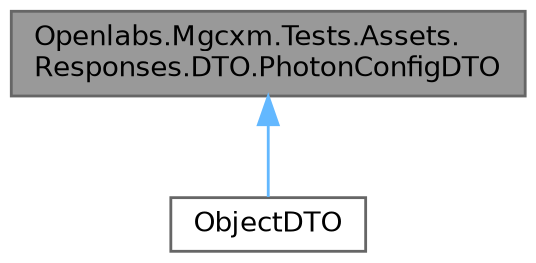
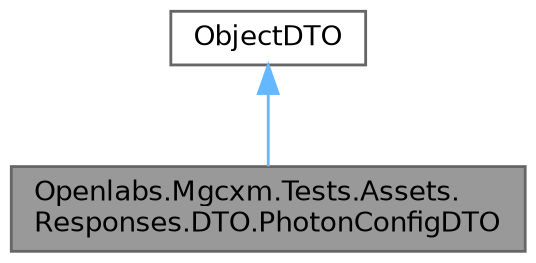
edge "ObjectDTO" -> "Openlabs.Mgcxm.Tests.Assets. Responses.DTO.PhotonConfigDTO": reversed
